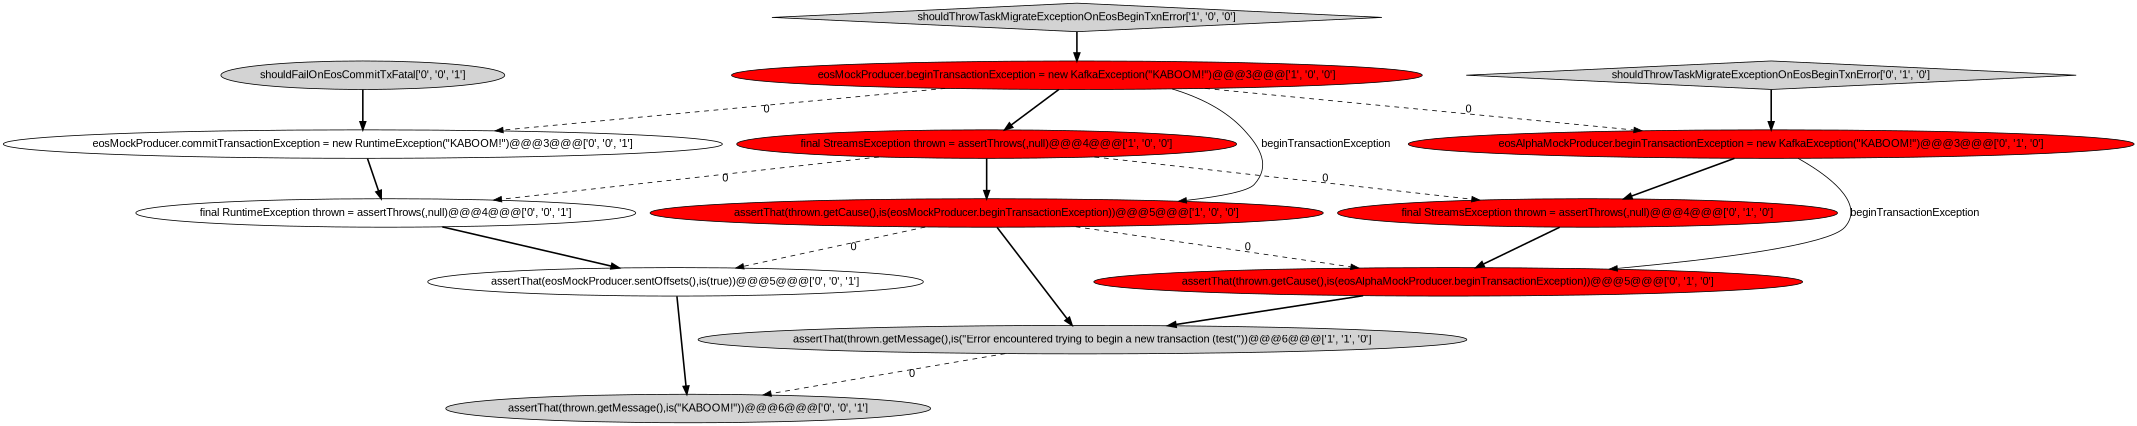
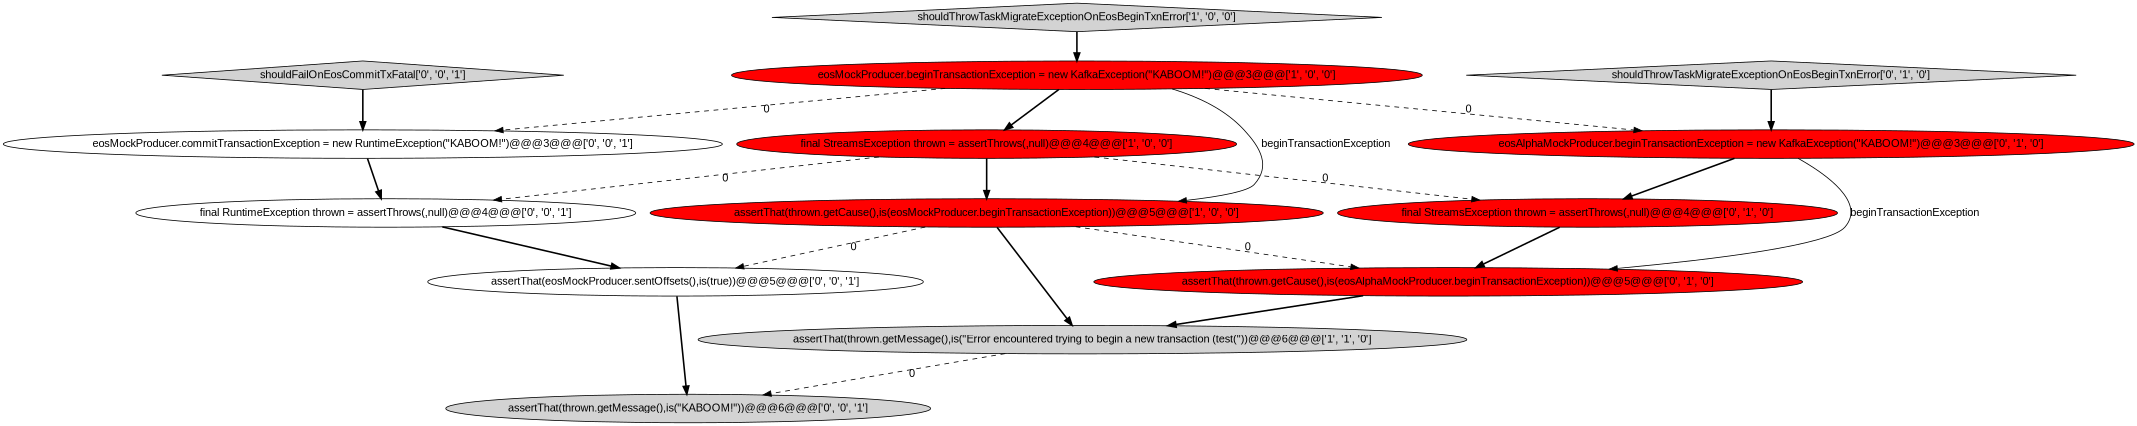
node "shouldFailOnEosCommitTxFatal['0', '0', '1']": shape ellipse -> diamond
